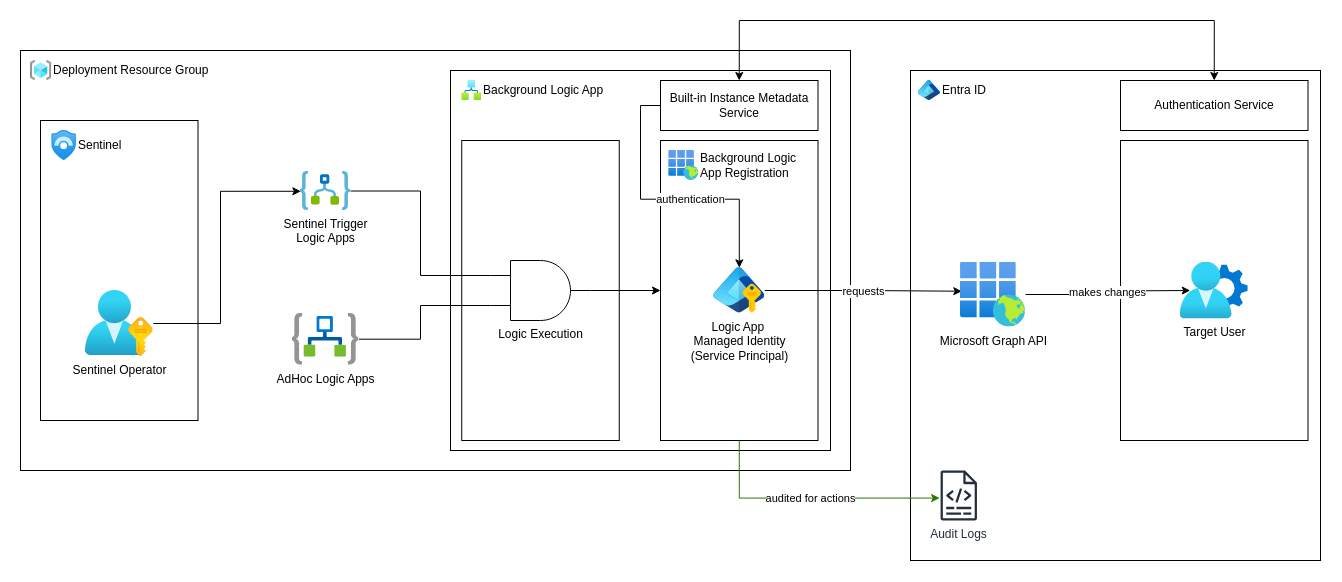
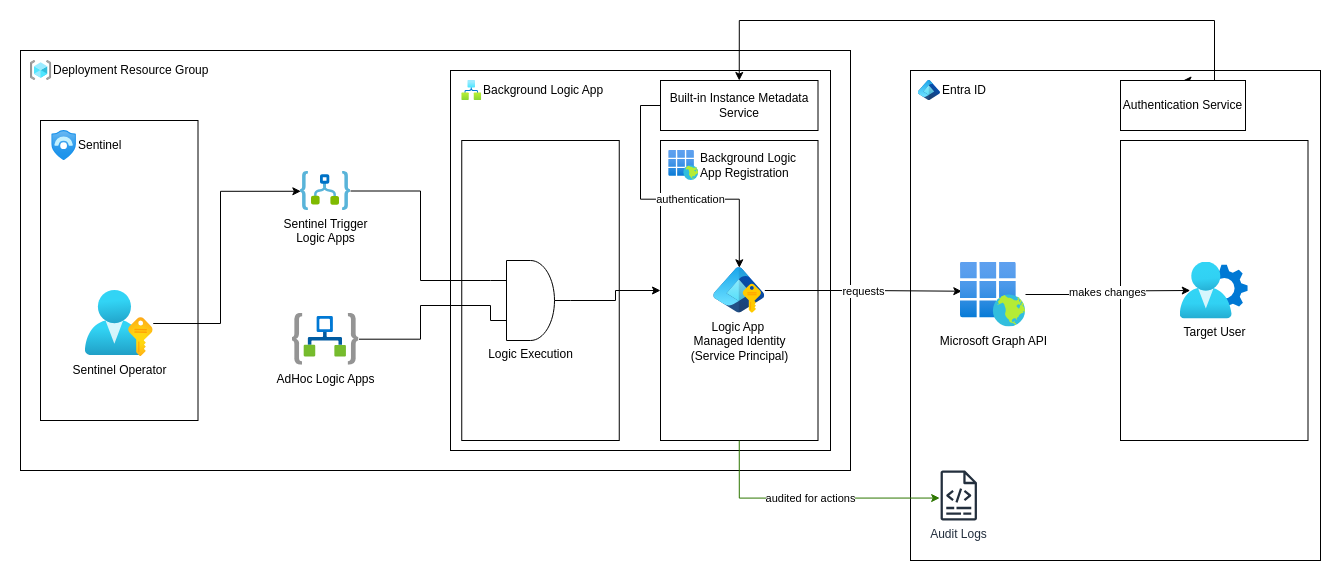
node "Authentication Service": size 188x50 -> 125x50
node "Logic Execution": size 100x60 -> 80x80
